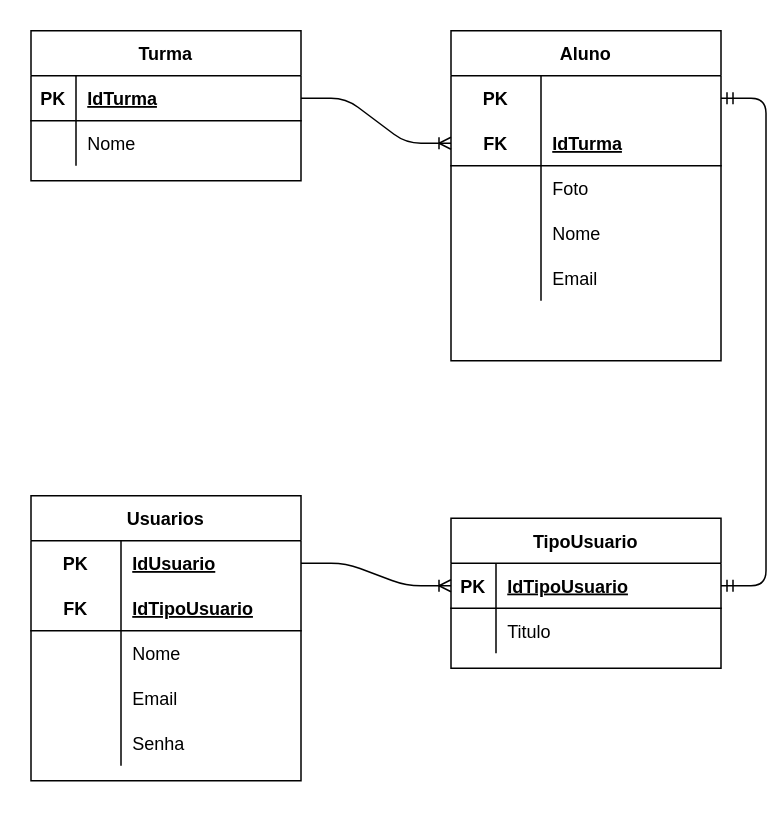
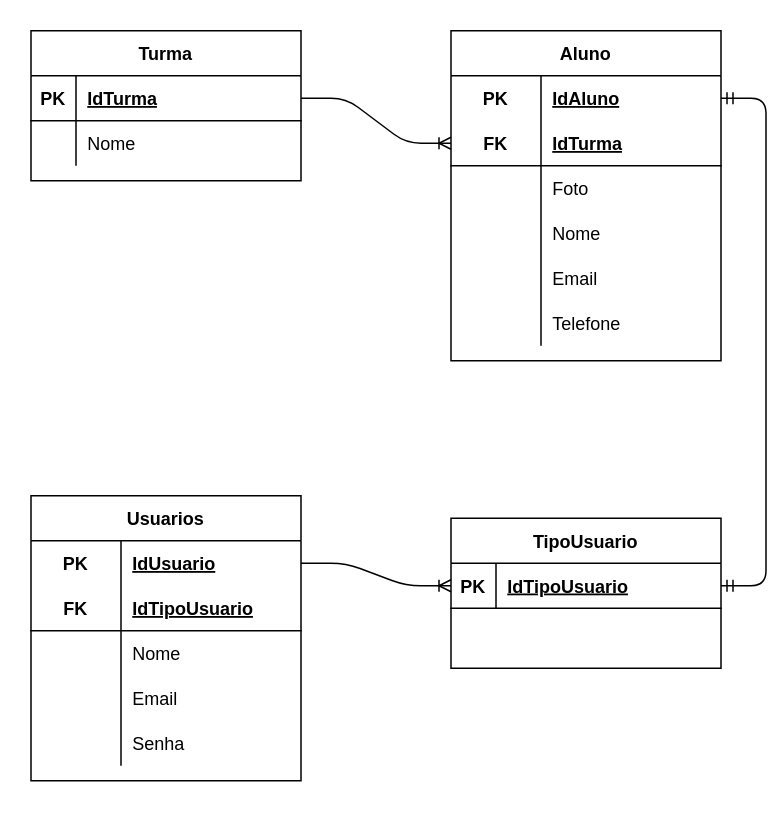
node "IdAluno": added
node "Telefone": added
node "Titulo": removed
